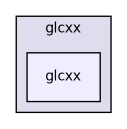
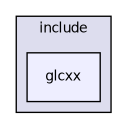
cluster "glcxx": label "glcxx" -> "include"
